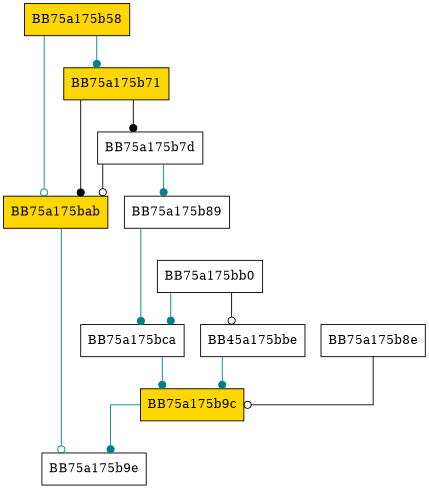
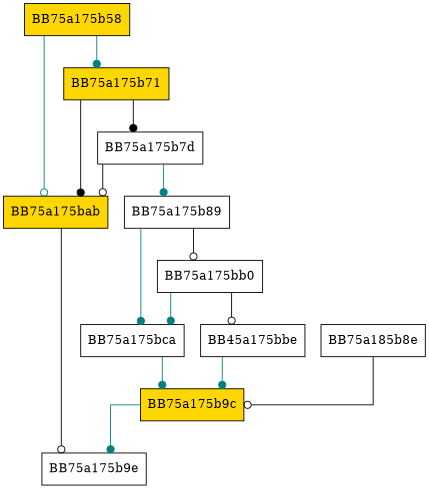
edge "BB75a175b89" -> "BB75a175bb0": added
edge "BB75a175bab" -> "BB75a175b9e": color teal -> black
node "BB75a175b8e": label "BB75a175b8e" -> "BB75a185b8e"
